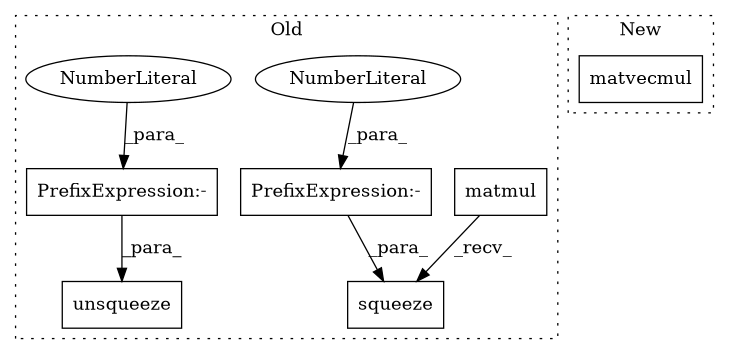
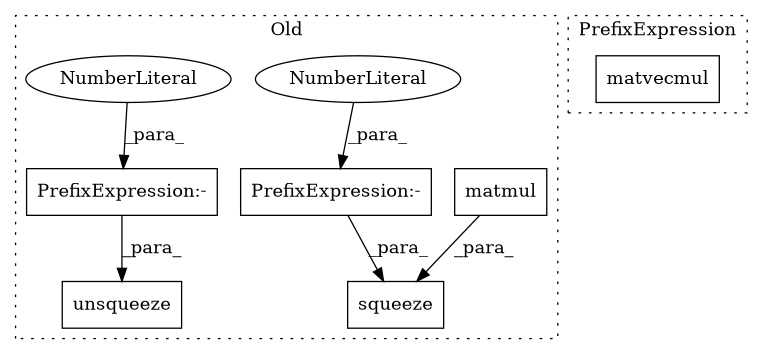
cluster "New": label "New" -> "PrefixExpression"
edge "matmul" -> "squeeze": label "_recv_" -> "_para_"
